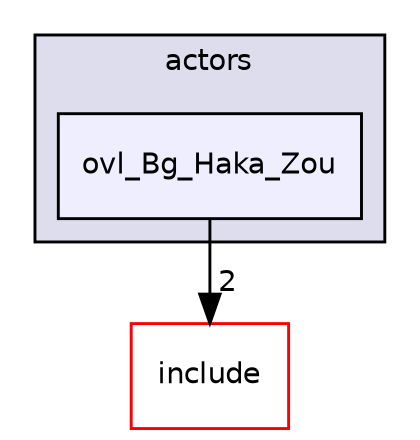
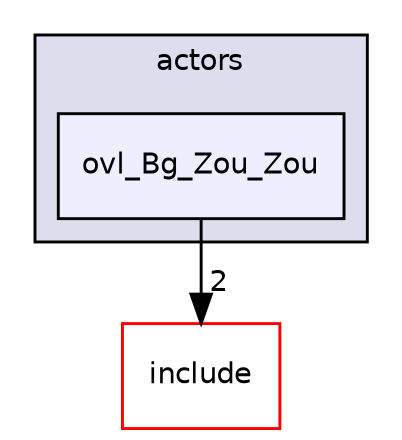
node "ovl_Bg_Haka_Zou": label "ovl_Bg_Haka_Zou" -> "ovl_Bg_Zou_Zou"
